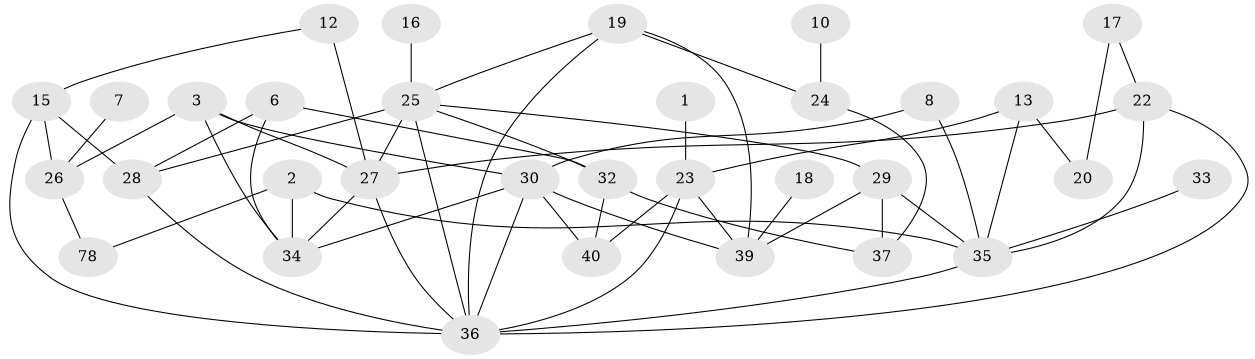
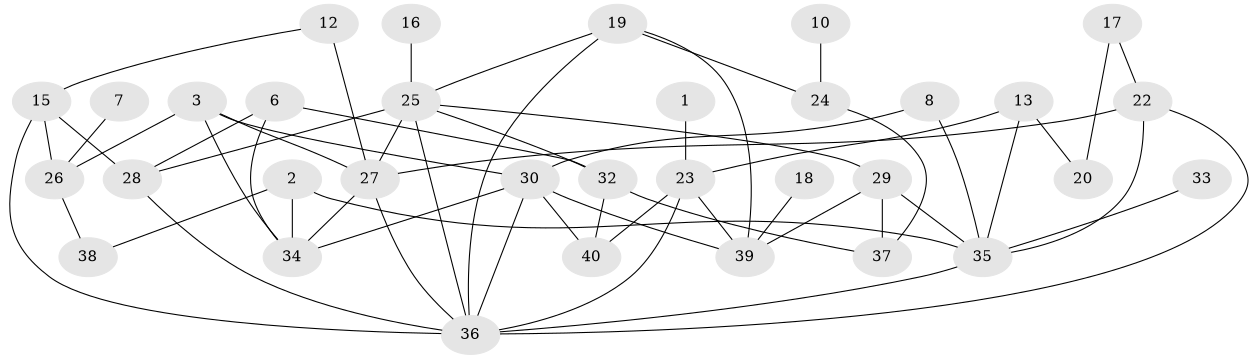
node "78": label "78" -> "38"
